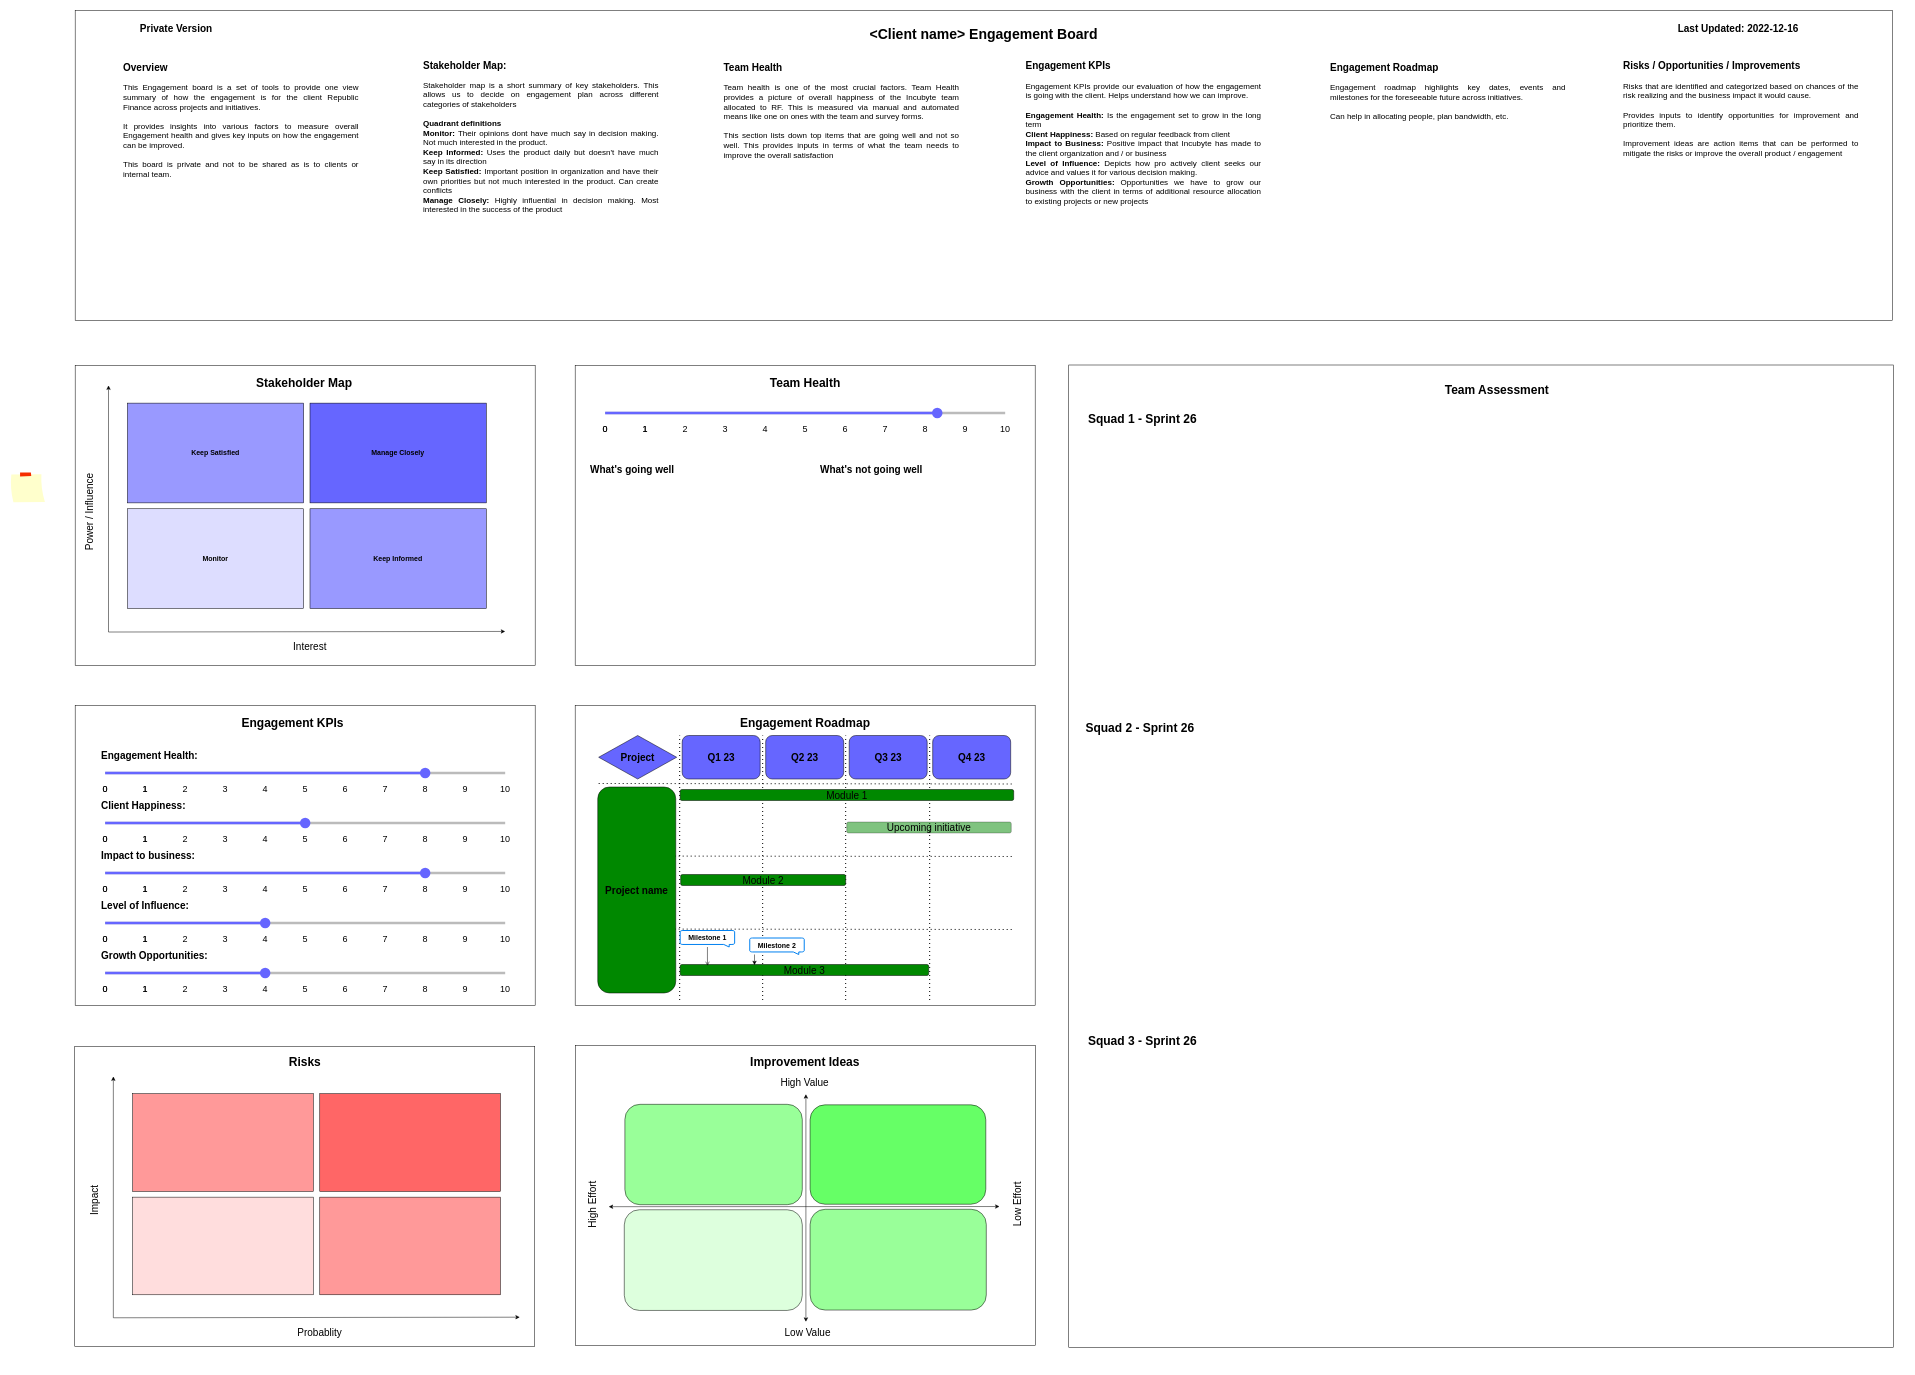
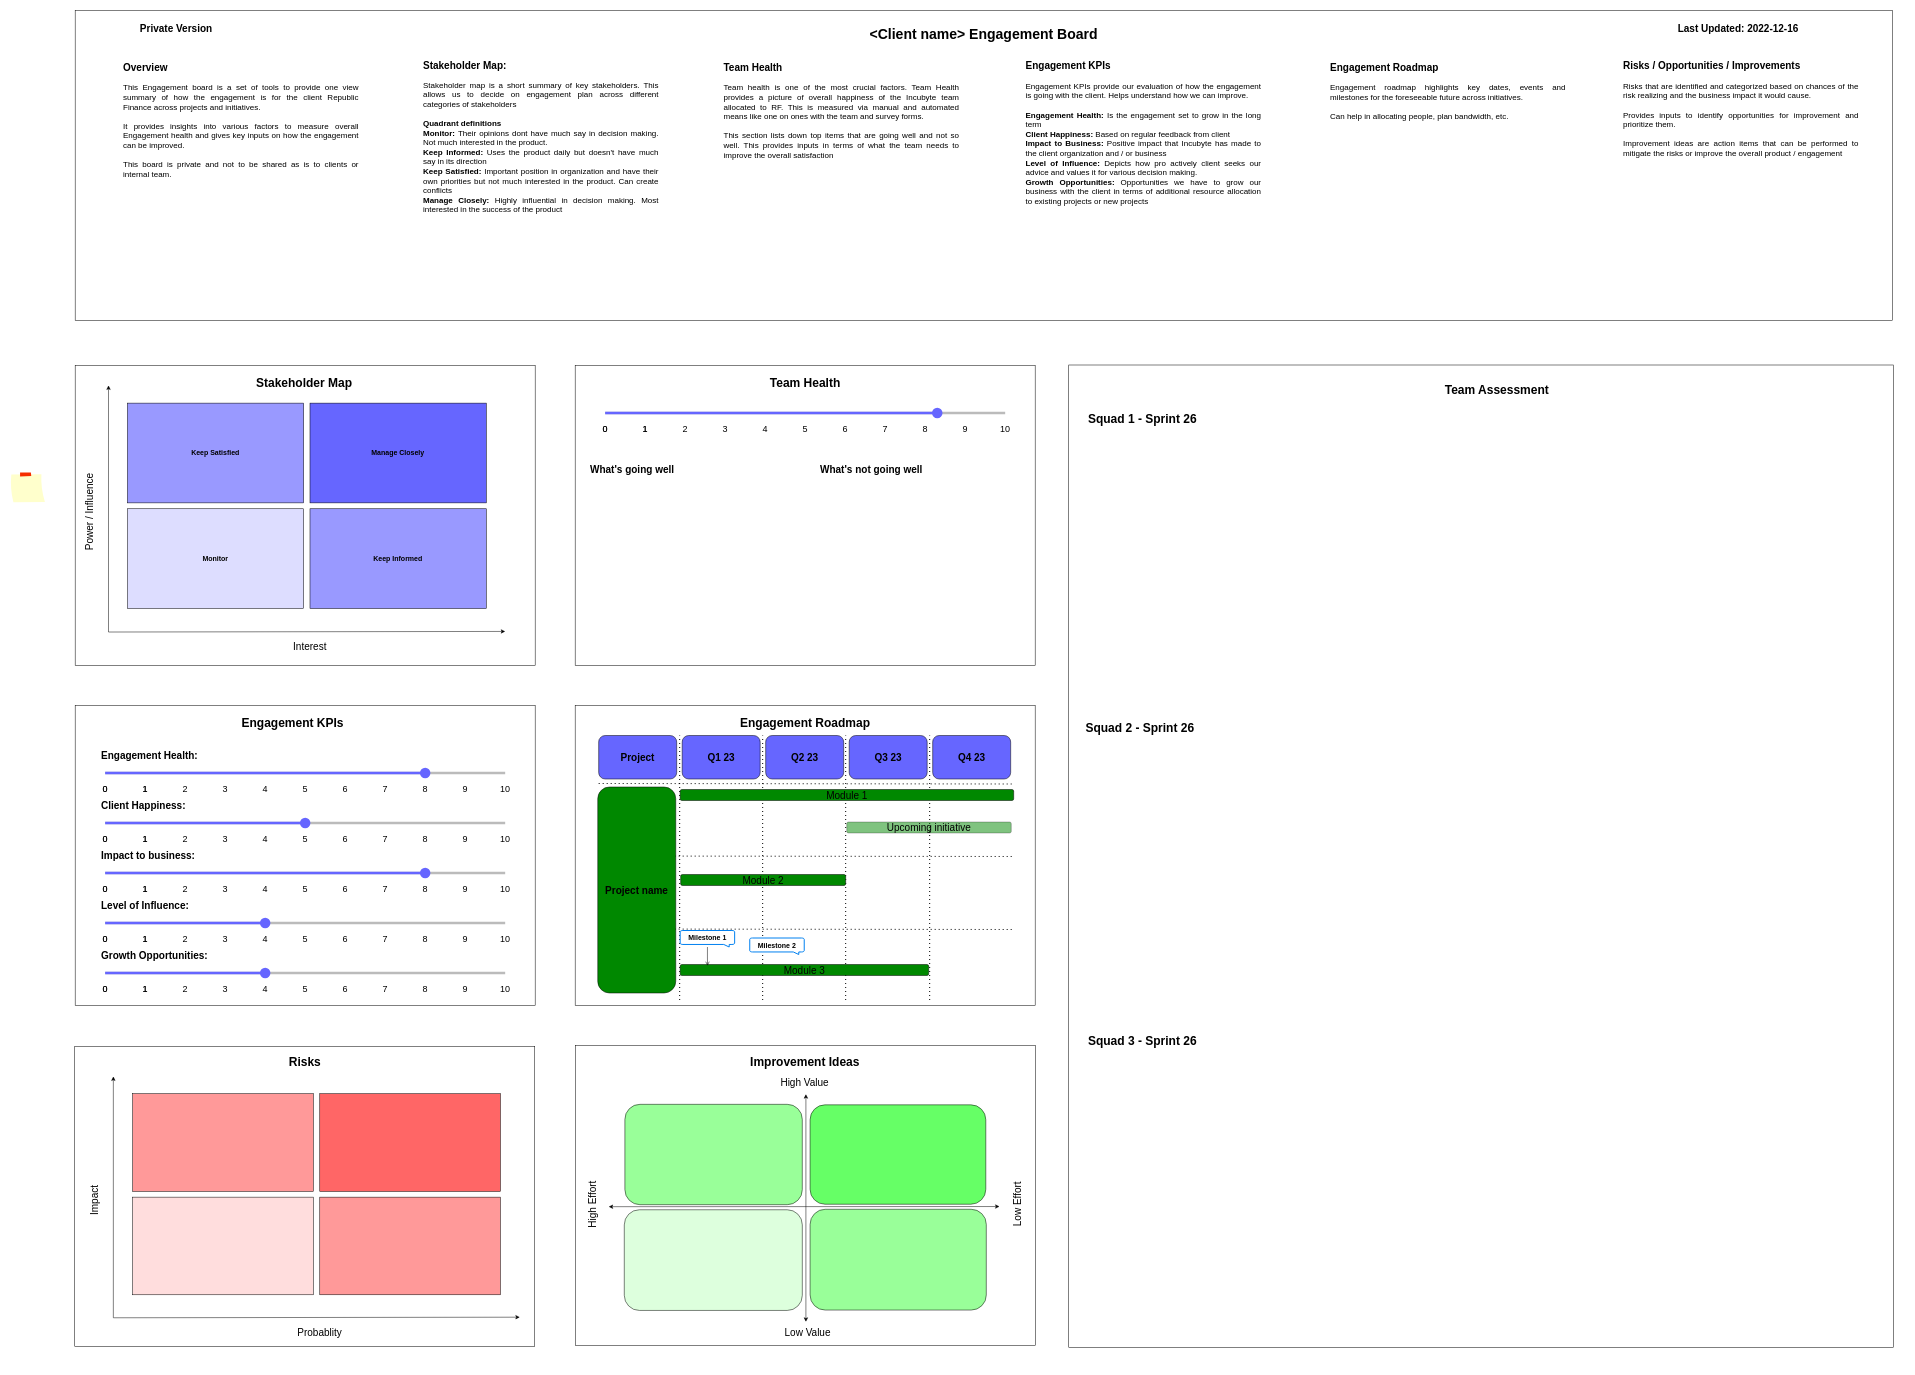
node "Project": shape diamond -> rounded rectangle
edge "Milestone 2" -> "Module 3": removed
